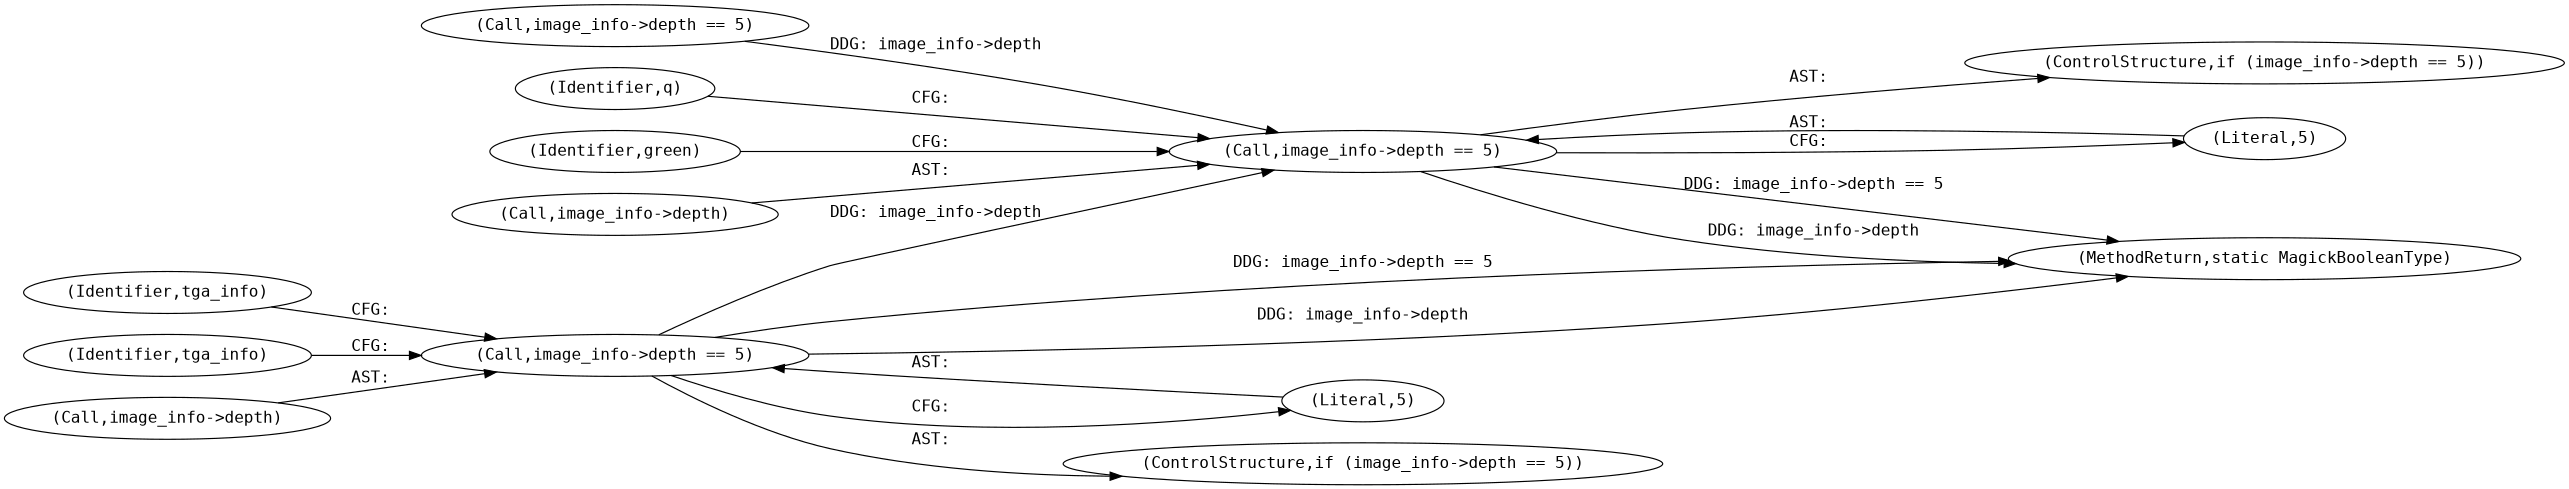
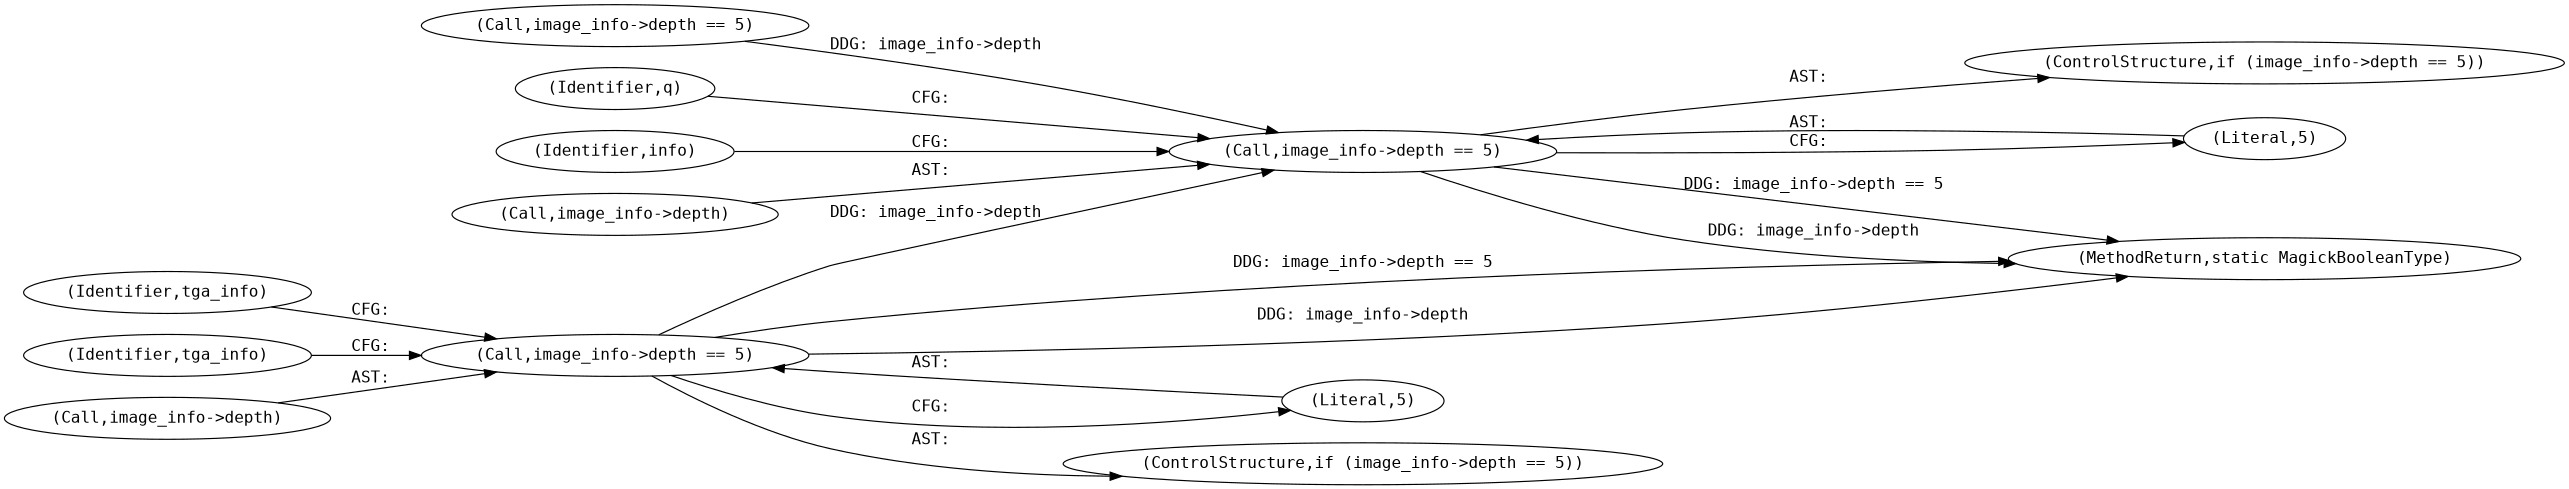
node "(Identifier,green)": label "(Identifier,green)" -> "(Identifier,info)"
